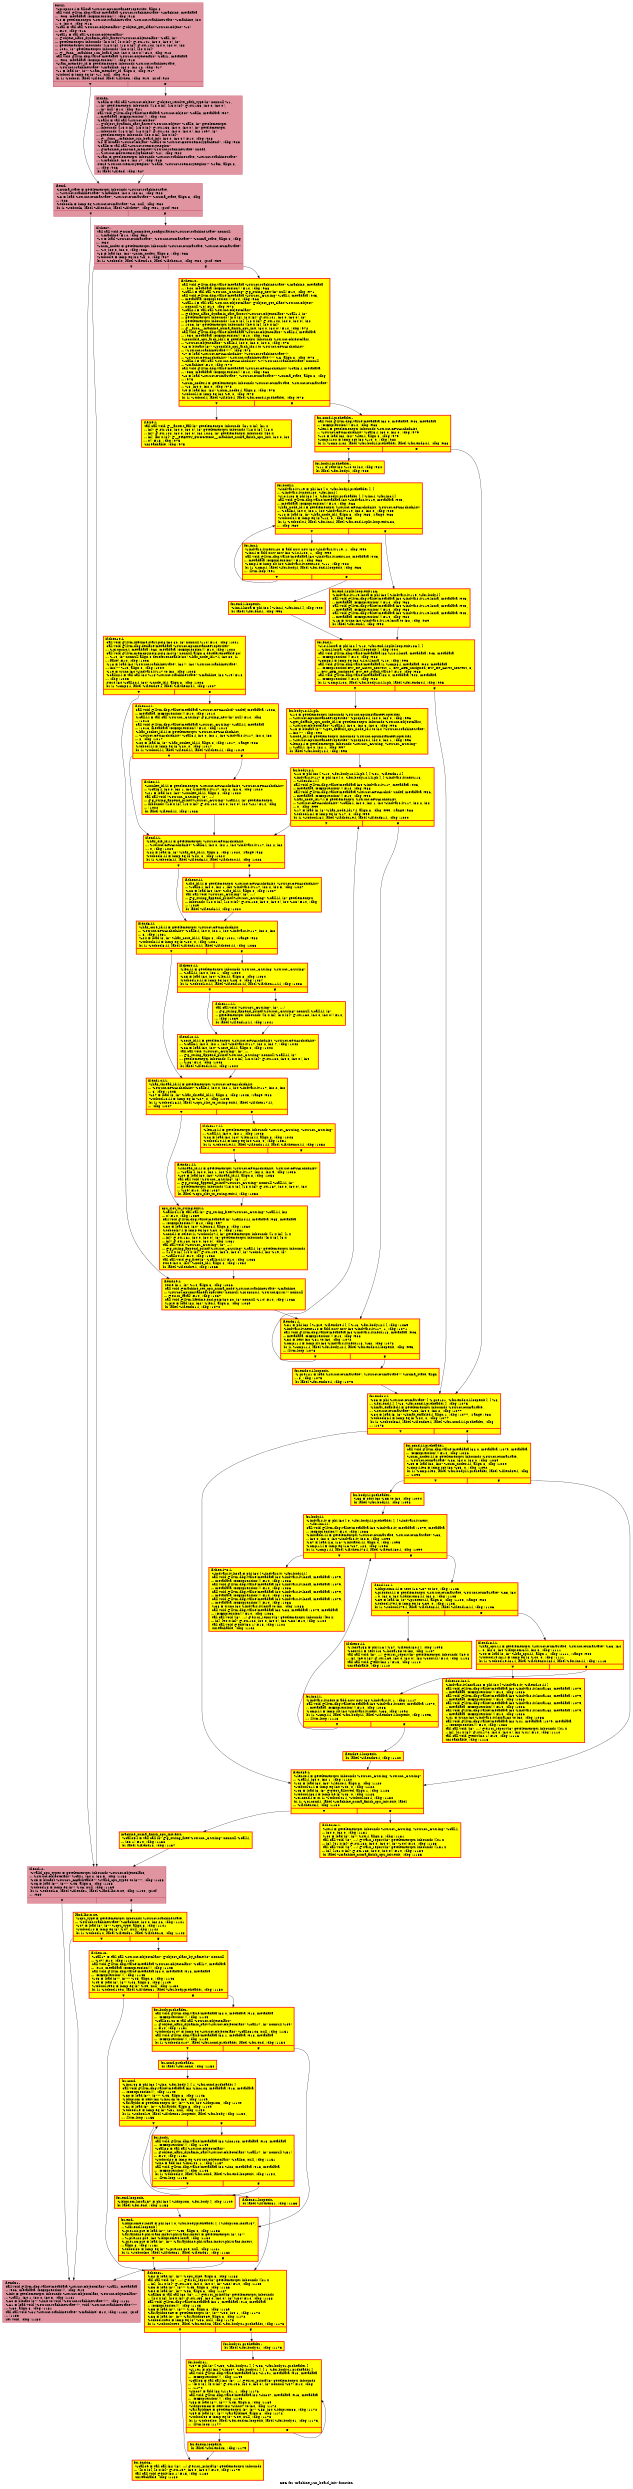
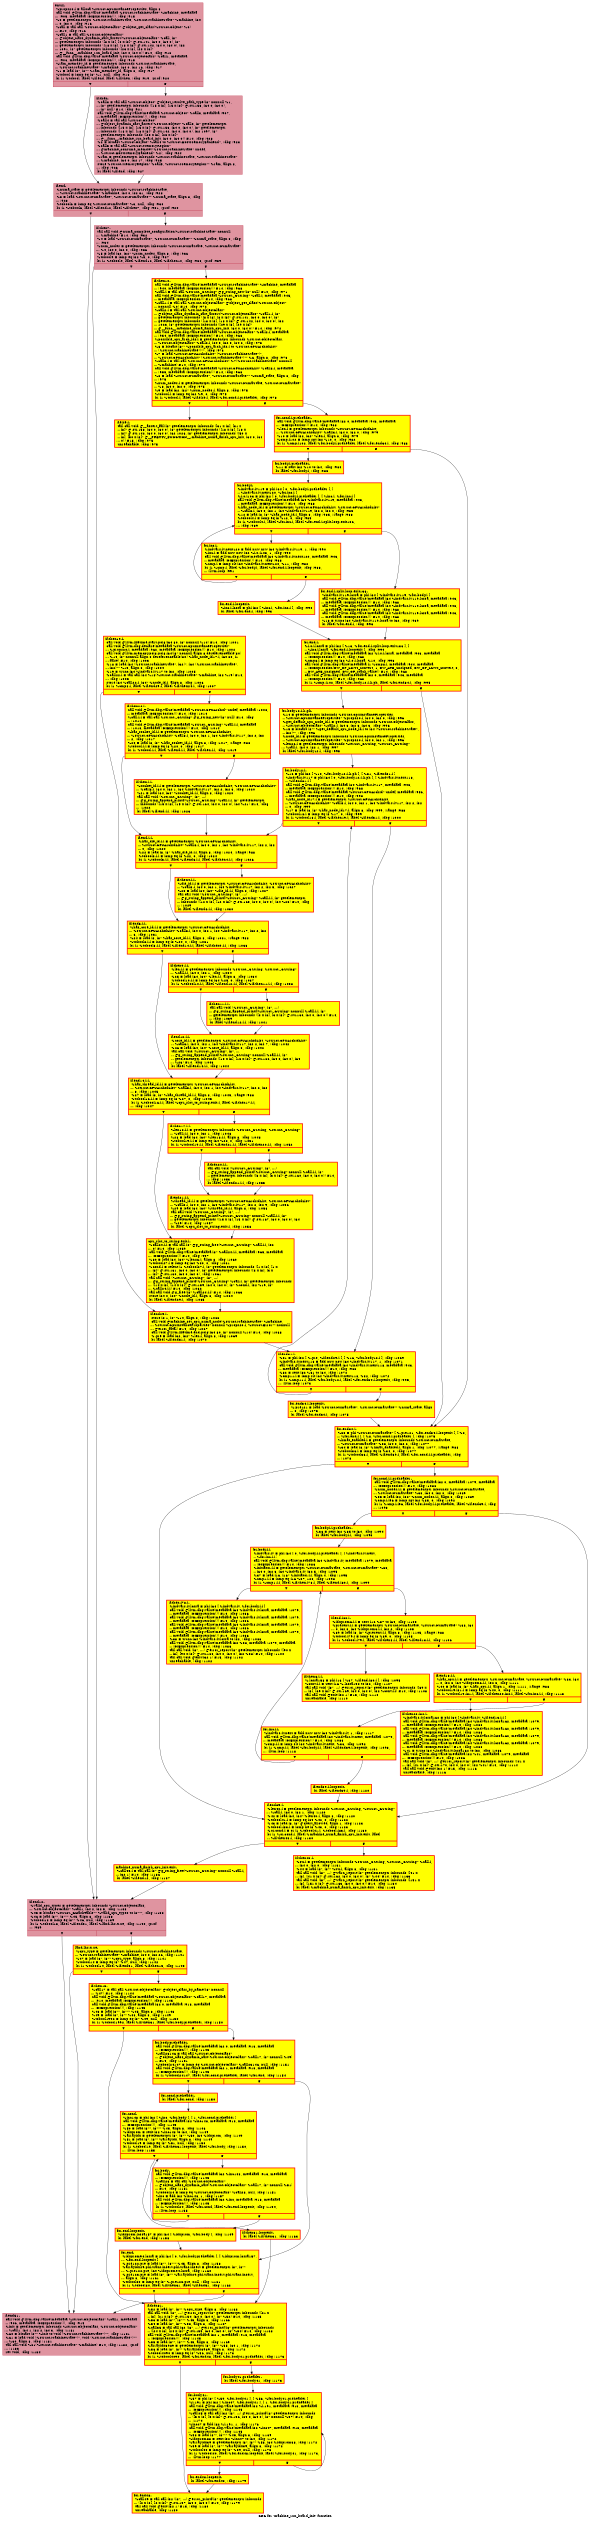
node "if.then20.i.i:": added
